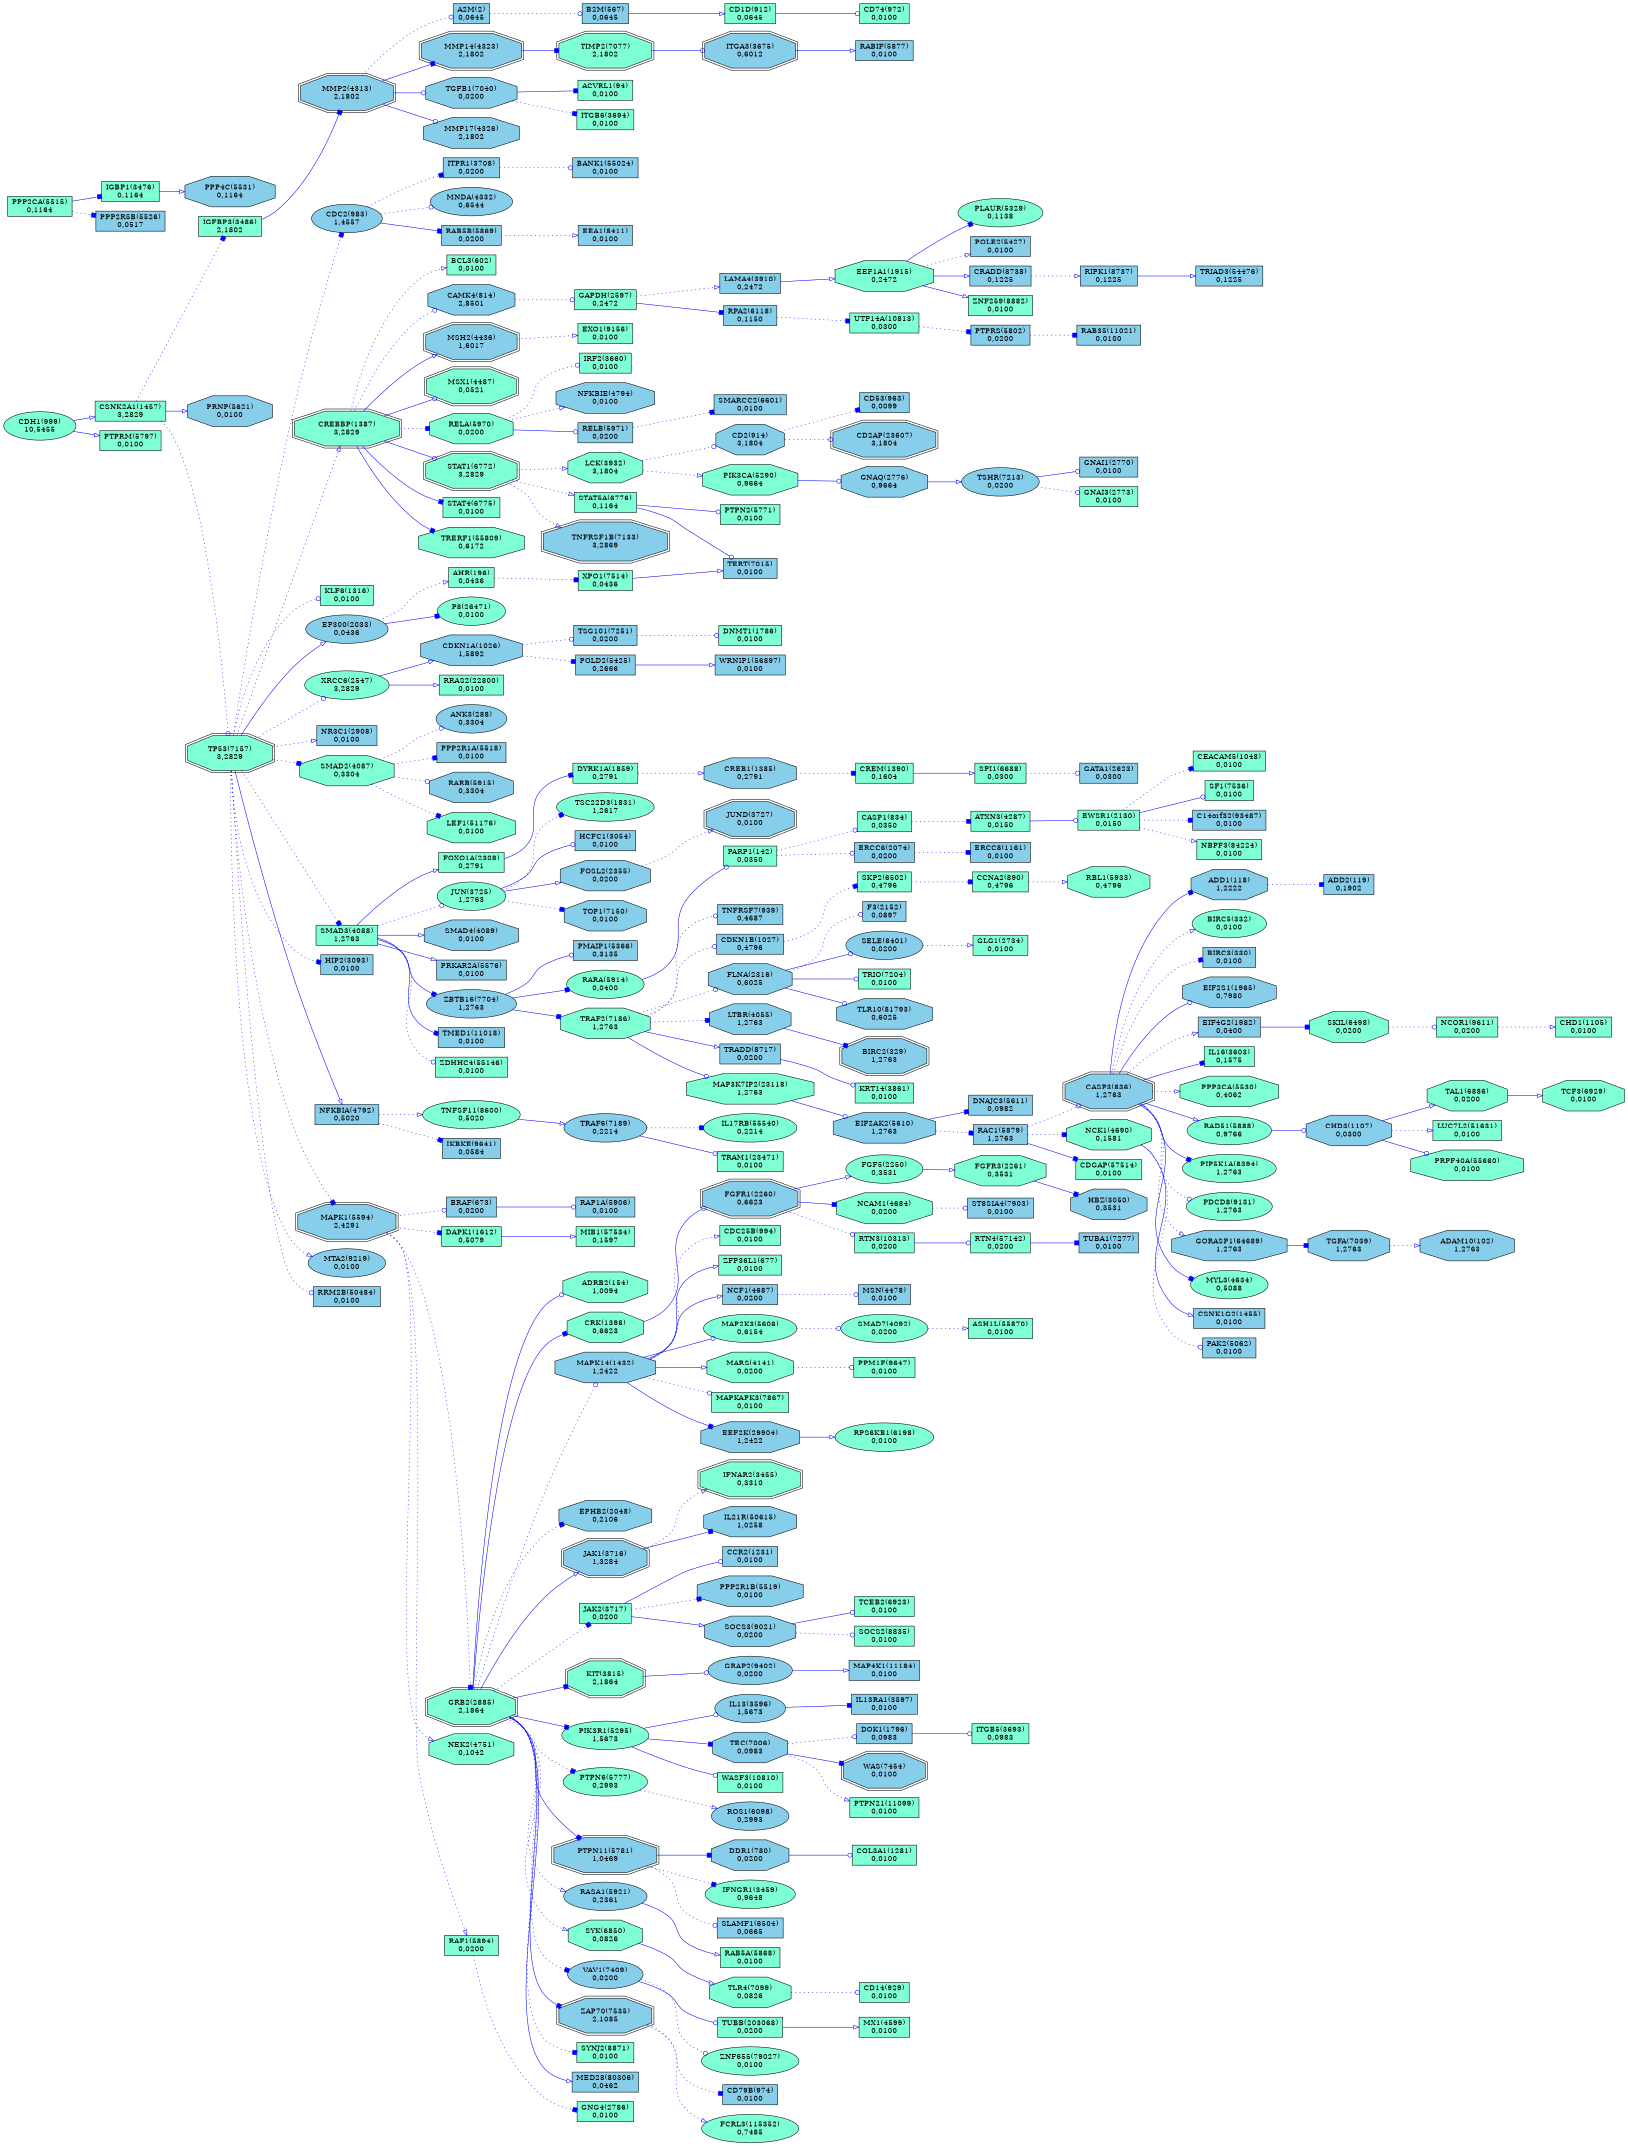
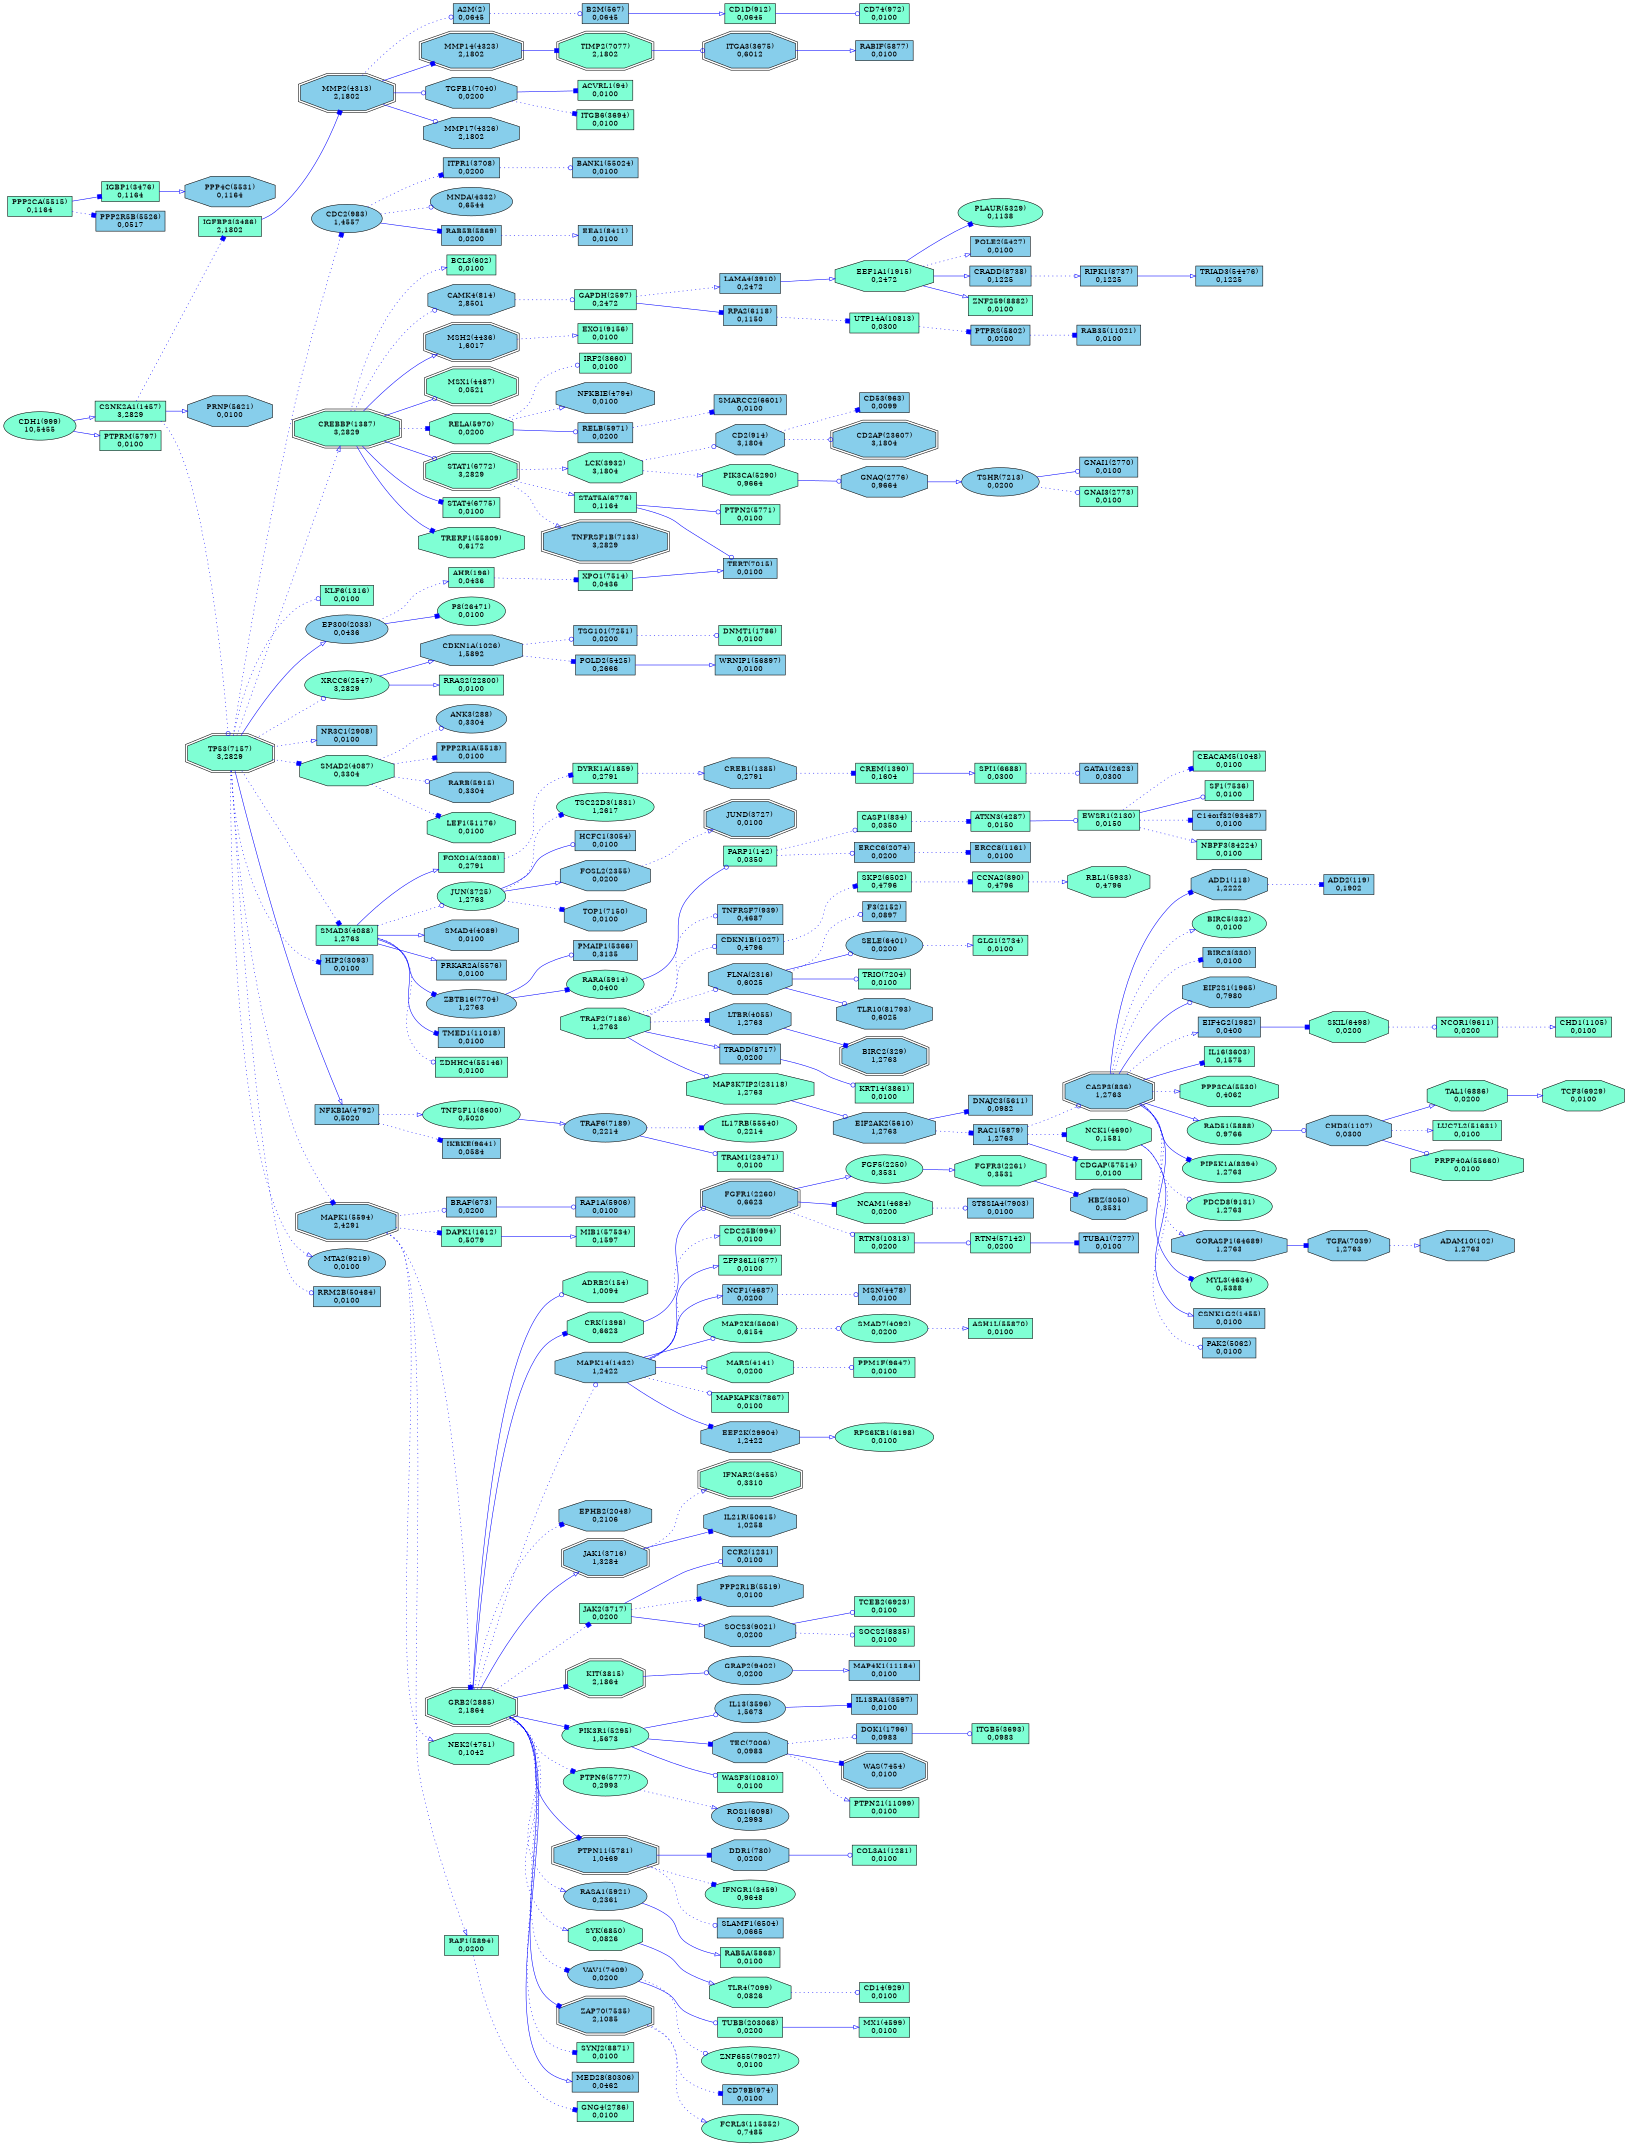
node "TNFRSF1B(7133) 3,2869": label "TNFRSF1B(7133) 3,2869" -> "TNFRSF1B(7133) 3,2829"
edge "FOXO1A(2308) 0,2791" -> "DYRK1A(1859) 0,2791": style solid -> dotted
edge "ZBTB16(7704) 1,2763" -> "TRAF2(7186) 1,2763": removed
node "MYL3(4634) 0,5088": label "MYL3(4634) 0,5088" -> "MYL3(4634) 0,5388"
